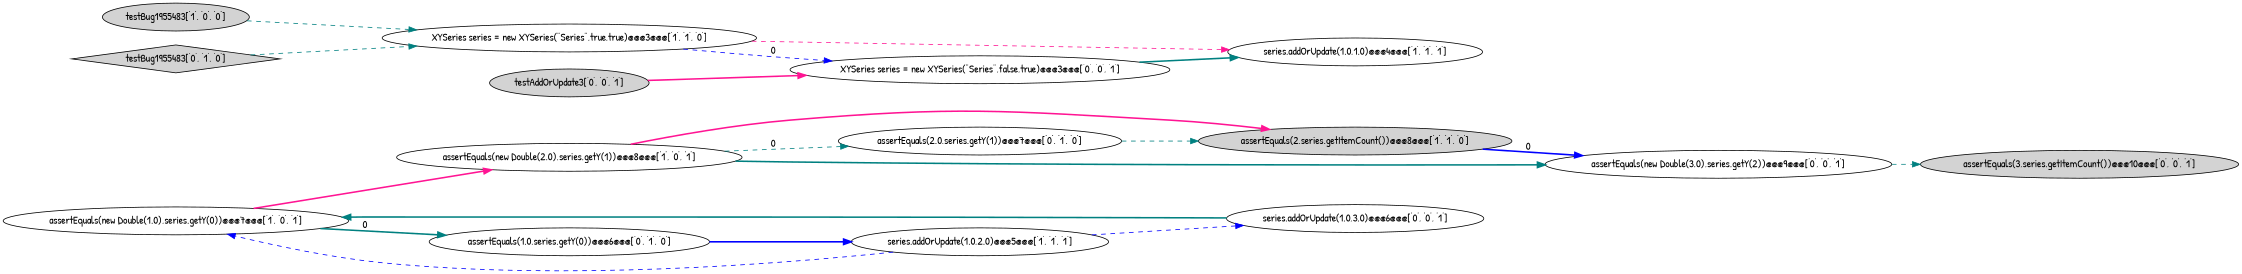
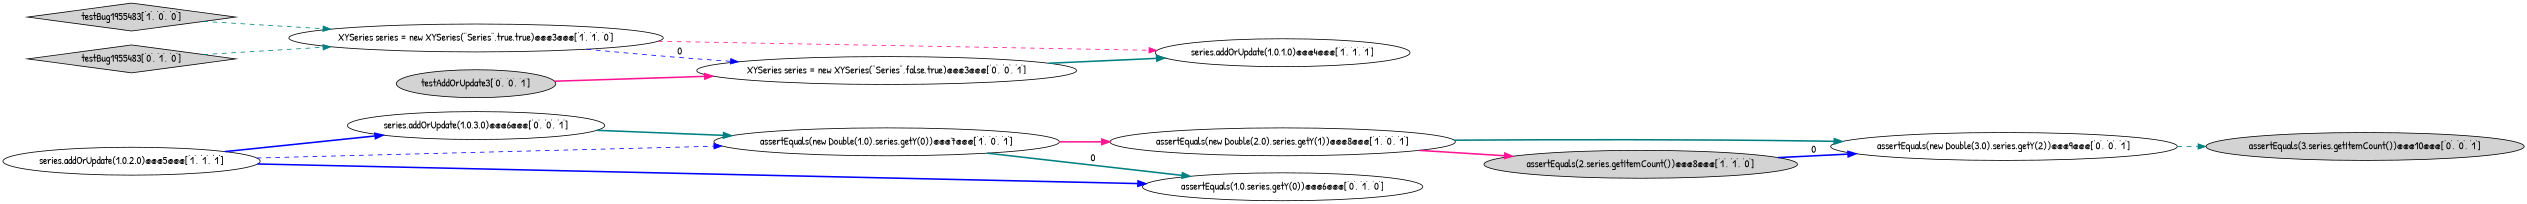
node "testBug1955483['1', '0', '0']": shape ellipse -> diamond
node "assertEquals(2.0,series.getY(1))@@@7@@@['0', '1', '0']": removed
edge "series.addOrUpdate(1.0,2.0)@@@5@@@['1', '1', '1']" -> "series.addOrUpdate(1.0,3.0)@@@6@@@['0', '0', '1']": style dashed -> bold
edge "assertEquals(1.0,series.getY(0))@@@6@@@['0', '1', '0']" -> "series.addOrUpdate(1.0,2.0)@@@5@@@['1', '1', '1']": reversed
